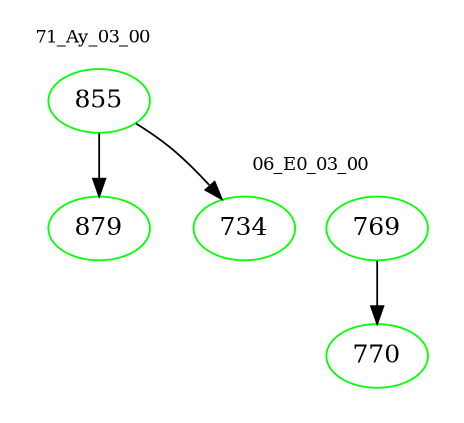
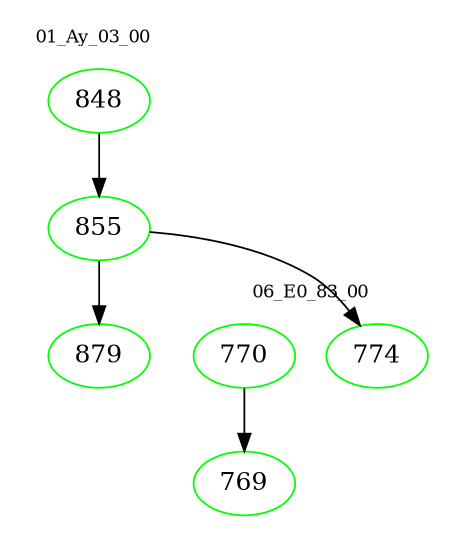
cluster "71_Ay_03_00": label "71_Ay_03_00" -> "01_Ay_03_00"
node "848": added
cluster "06_E0_03_00": label "06_E0_03_00" -> "06_E0_83_00"
node "734": label "734" -> "774"
edge "769" -> "770": reversed
